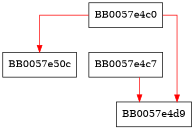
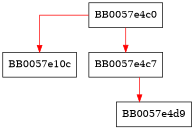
edge "BB0057e4c0" -> "BB0057e4d9": now "BB0057e4c0" -> "BB0057e4c7"
node "BB0057e50c": label "BB0057e50c" -> "BB0057e10c"
